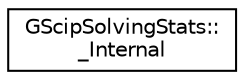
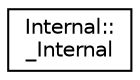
node "GScipSolvingStats:: _Internal": label "GScipSolvingStats:: _Internal" -> "Internal:: _Internal"
